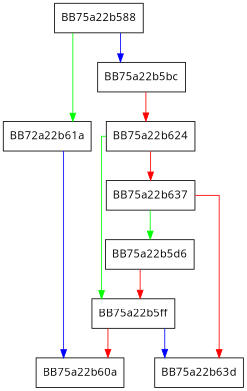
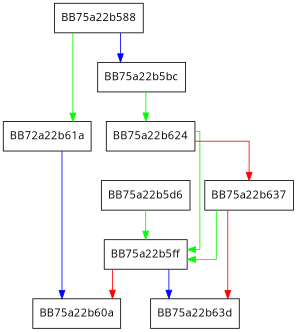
edge "BB75a22b5bc" -> "BB75a22b624": color red -> green
edge "BB75a22b637" -> "BB75a22b5d6": now "BB75a22b637" -> "BB75a22b5ff"
edge "BB75a22b5d6" -> "BB75a22b5ff": color red -> green
